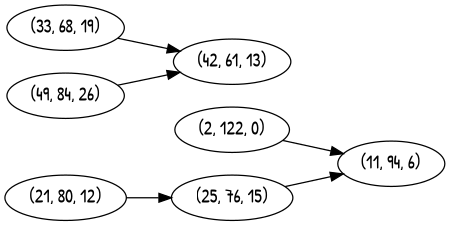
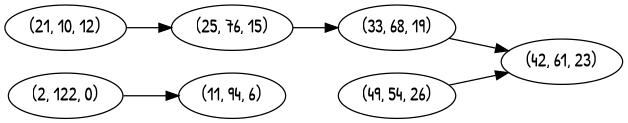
node "(42, 61, 13)": label "(42, 61, 13)" -> "(42, 61, 23)"
node "(49, 84, 26)": label "(49, 84, 26)" -> "(49, 54, 26)"
edge "(25, 76, 15)" -> "(11, 94, 6)": now "(25, 76, 15)" -> "(33, 68, 19)"
node "(21, 80, 12)": label "(21, 80, 12)" -> "(21, 10, 12)"
